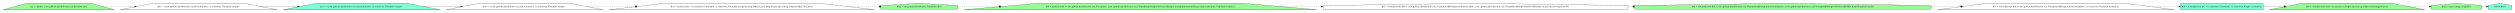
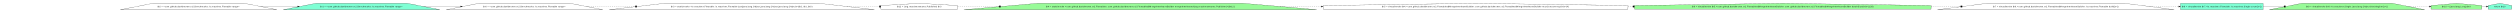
node "r11 := @this: com.github.davidmoten.rx2.Benchmarks": removed
node "$r12 = (org.reactivestreams.Publisher) $r3": fillcolor palegreen -> white
